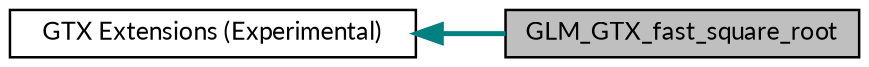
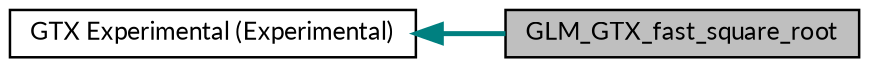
node "GTX Extensions (Experimental)": label "GTX Extensions (Experimental)" -> "GTX Experimental (Experimental)"
